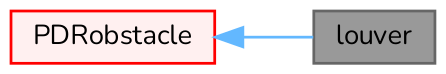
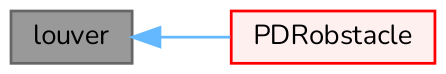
edge "louver" -> "PDRobstacle": reversed
